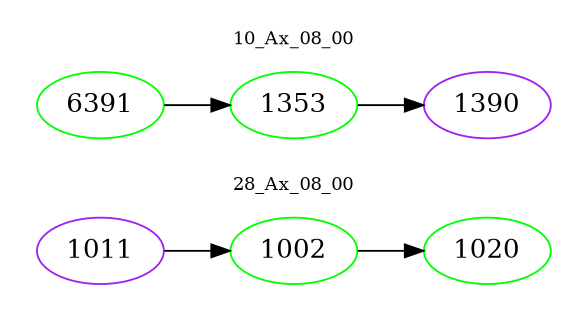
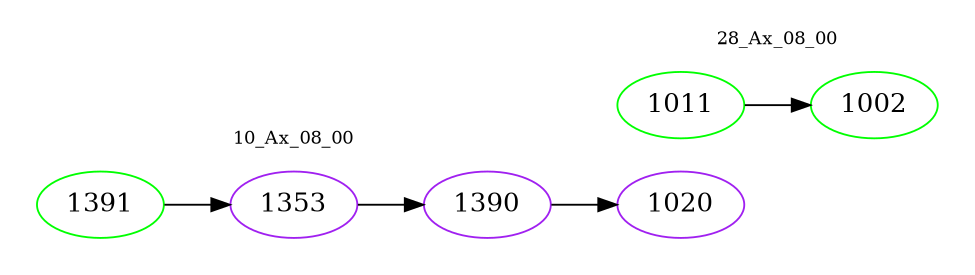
node "6391": label "6391" -> "1391"
node "1353": color green -> purple
node "1011": color purple -> green
edge "1002" -> "1020": now "1390" -> "1020"
node "1020": color green -> purple
